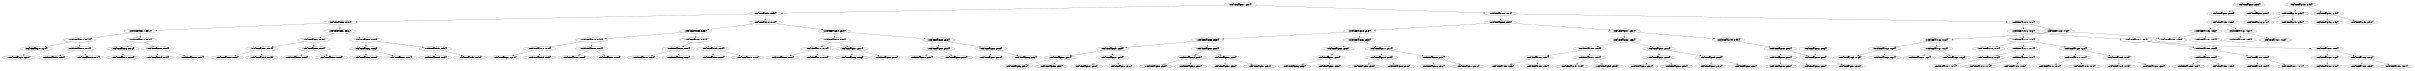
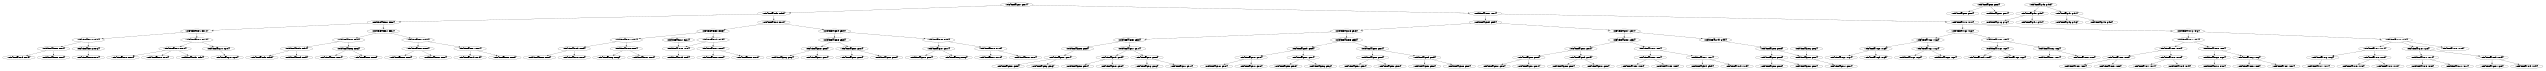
edge "Node{data=[7162, 7162]}" -> "Node{data=[7155, 7155]}": now "Node{data=[7162, 7162]}" -> "Node{data=[7158, 7158]}"
edge "Node{data=[4173, 4173]}" -> "Node{data=[3624, 3624]}": reversed
node "Node{data=[3371, 3371]}": added
